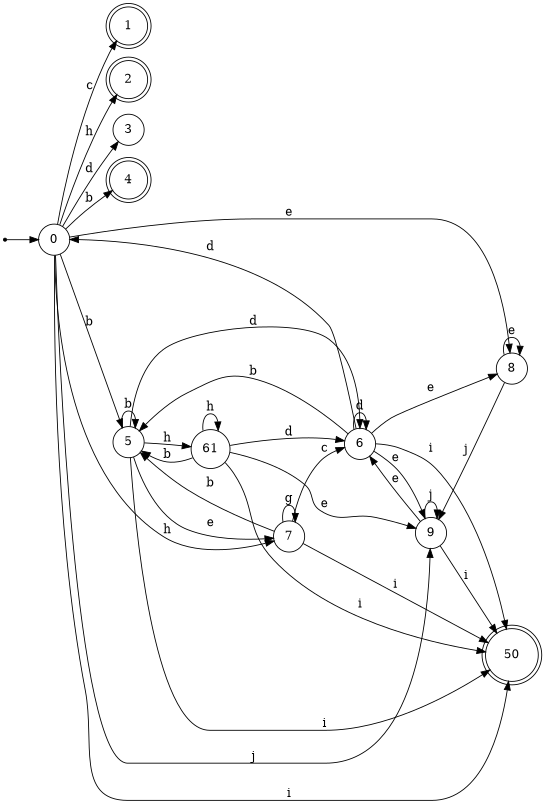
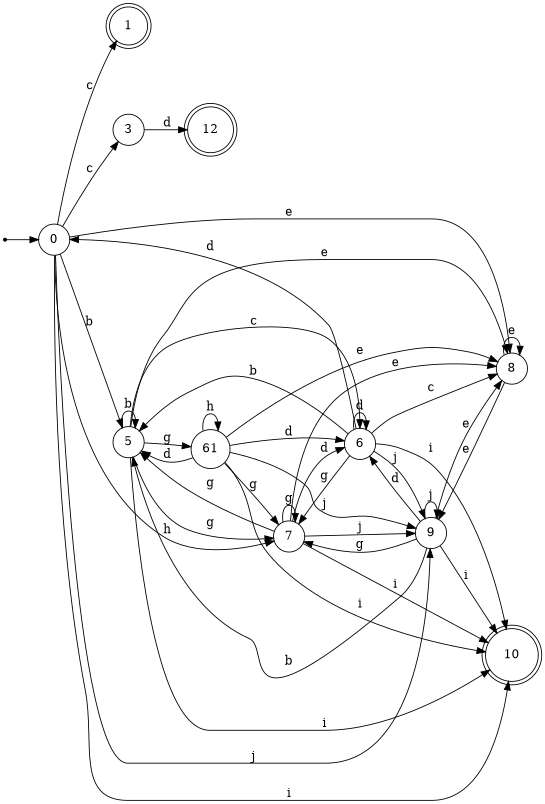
node "2": removed
node "12": added
edge "0" -> "3": label "d" -> "c"
node "4": removed
edge "5" -> "8": added, label "e"
edge "5" -> "6": label "d" -> "c"
edge "61" -> "8": added, label "e"
edge "6" -> "8": label "e" -> "c"
edge "7" -> "8": added, label "e"
edge "5" -> "61": label "h" -> "g"
edge "7" -> "6": label "c" -> "d"
edge "9" -> "8": added, label "e"
edge "8" -> "9": label "j" -> "e"
edge "61" -> "5": label "b" -> "d"
edge "6" -> "9": label "e" -> "j"
edge "9" -> "6": label "e" -> "d"
edge "7" -> "5": label "b" -> "g"
edge "6" -> "7": added, label "g"
edge "61" -> "7": added, label "g"
edge "61" -> "9": label "e" -> "j"
edge "5" -> "7": label "e" -> "g"
edge "7" -> "9": added, label "j"
edge "9" -> "7": added, label "g"
node "50": label "50" -> "10"
edge "9" -> "5": added, label "b"
